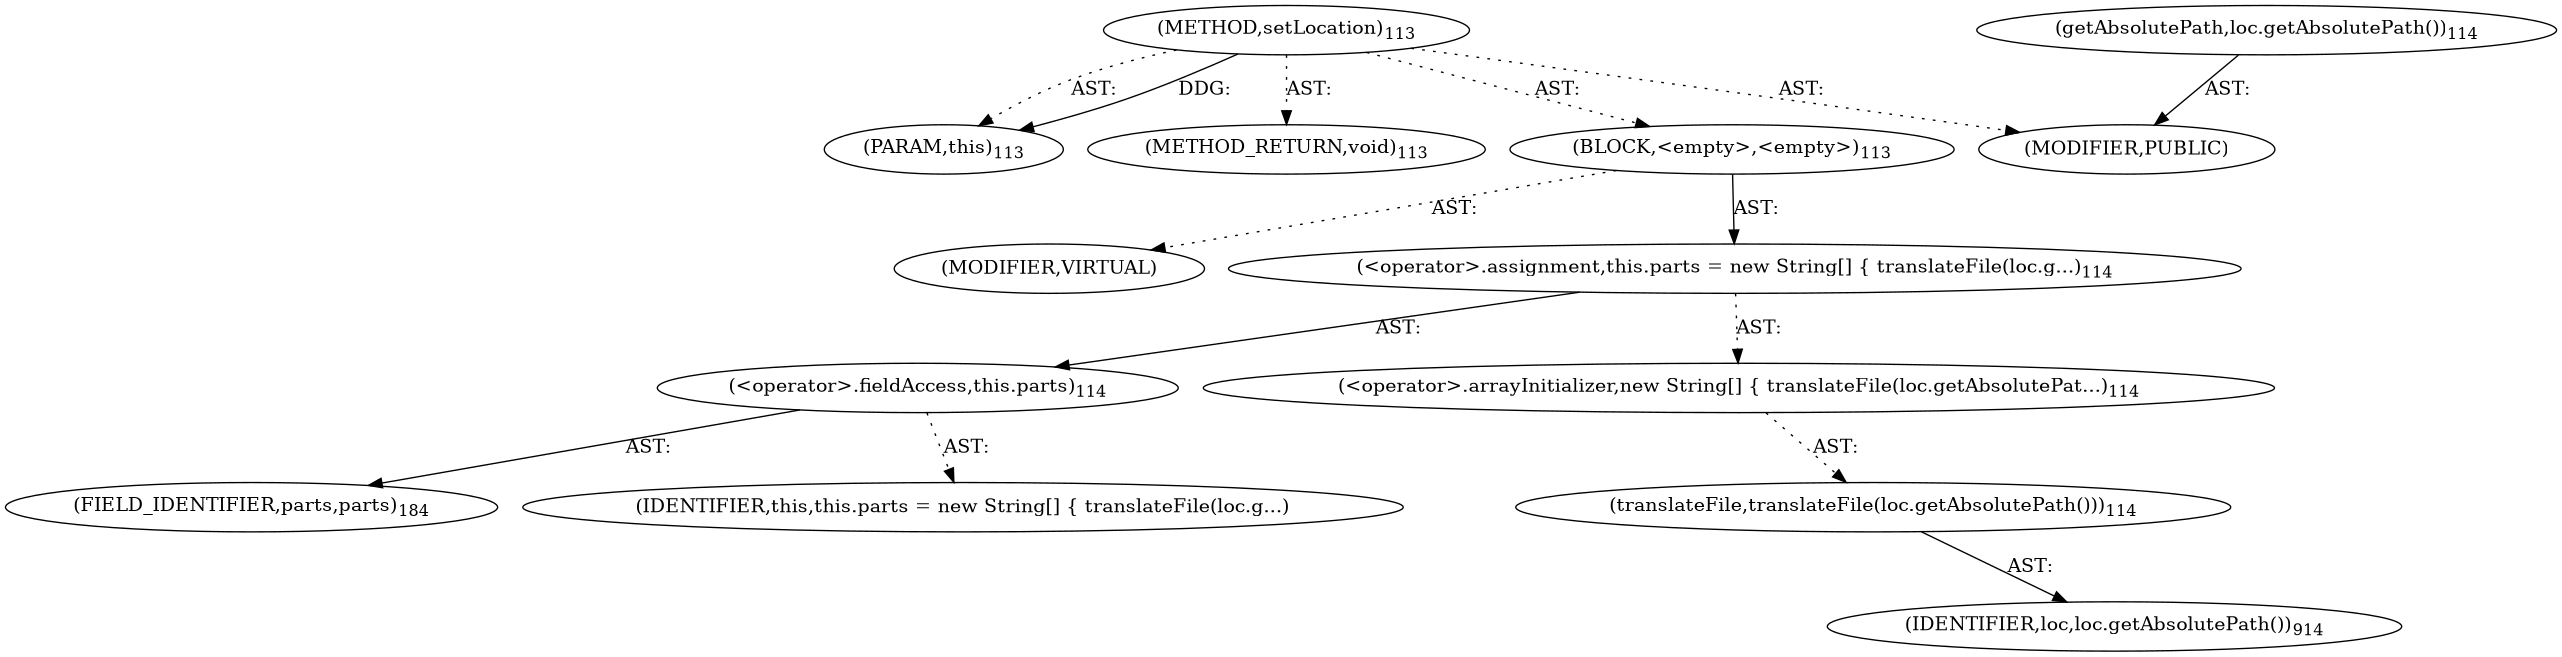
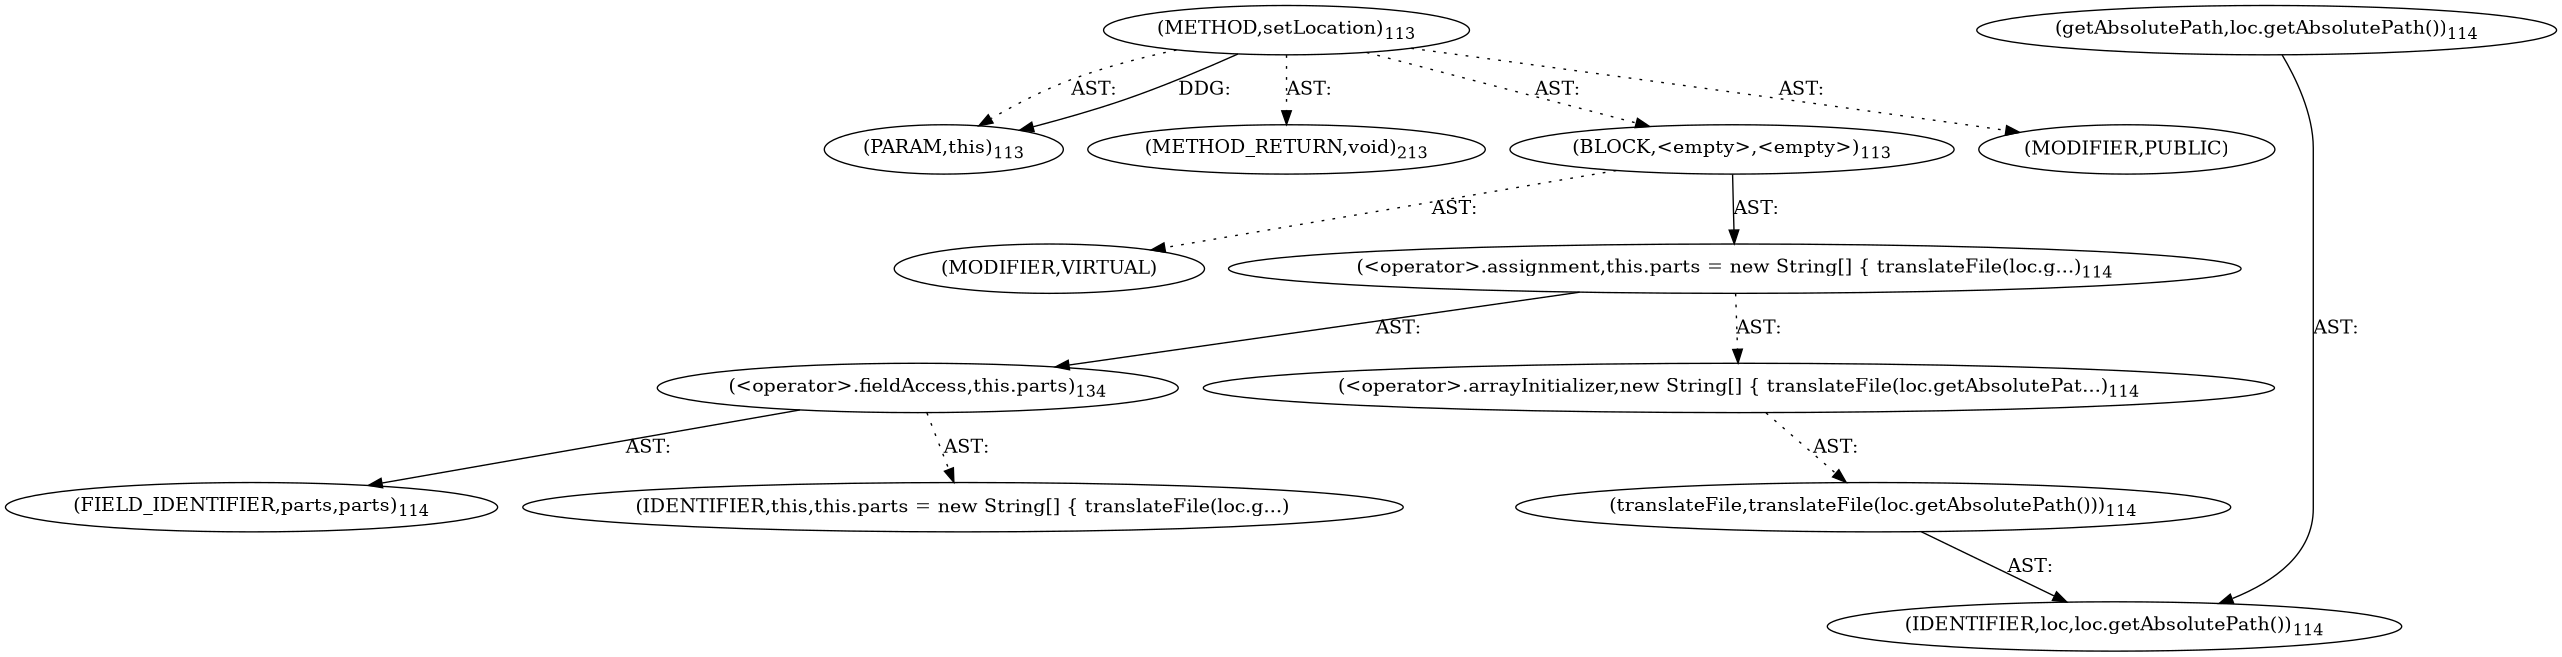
edge "(getAbsolutePath,loc.getAbsolutePath())" -> "(MODIFIER,PUBLIC)": now "(getAbsolutePath,loc.getAbsolutePath())" -> "(IDENTIFIER,loc,loc.getAbsolutePath())"
node "(METHOD_RETURN,void)": text "113" -> "213"
node "(<operator>.fieldAccess,this.parts)": text "114" -> "134"
node "(FIELD_IDENTIFIER,parts,parts)": text "184" -> "114"
node "(IDENTIFIER,loc,loc.getAbsolutePath())": text "914" -> "114"
